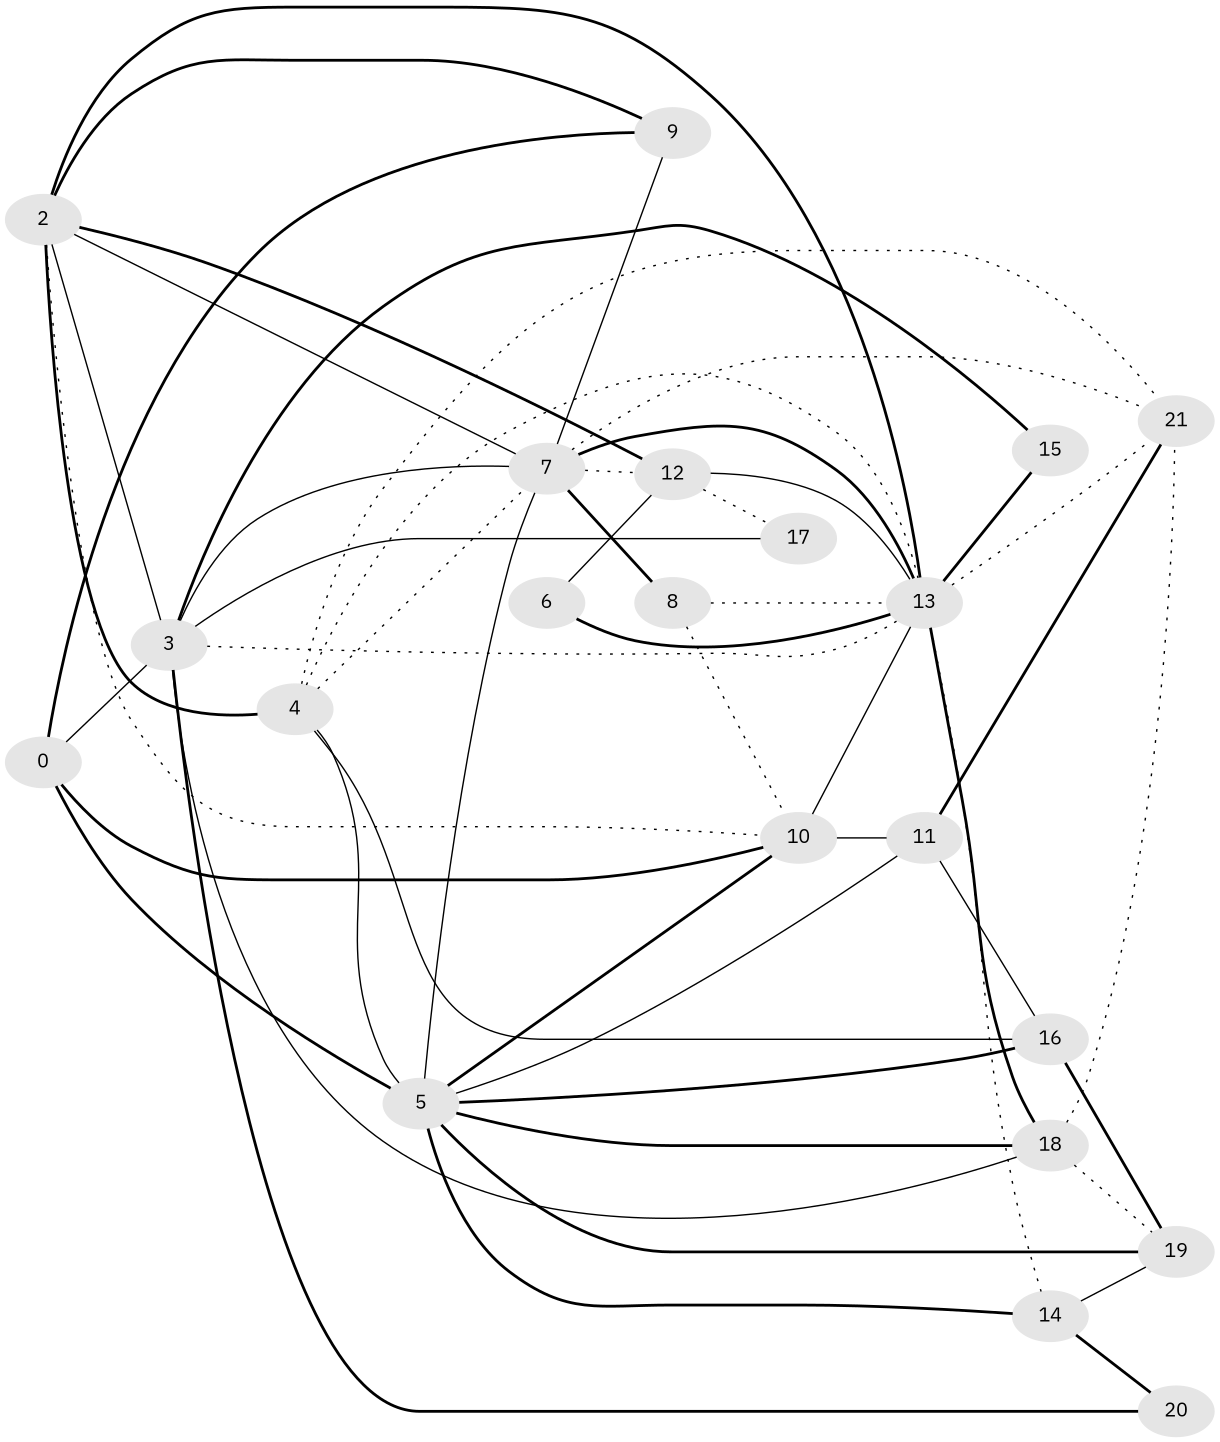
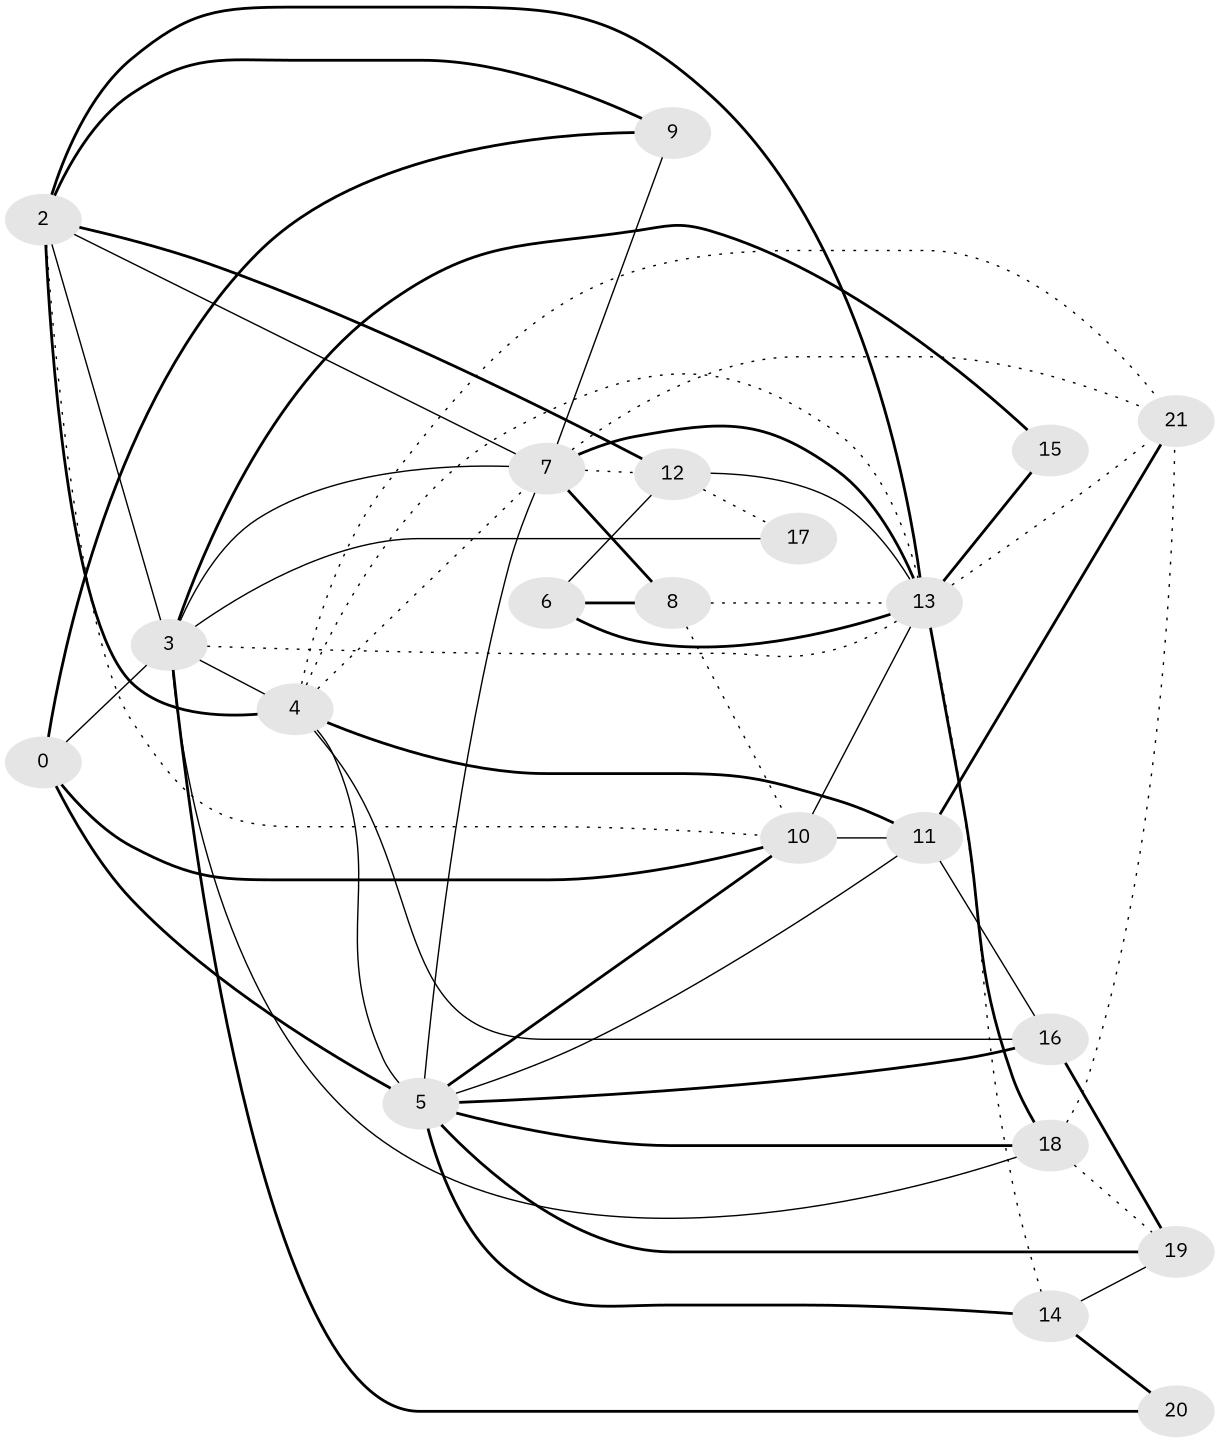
edge "6" -- "8": added
edge "3" -- "4": added
edge "4" -- "11": added
